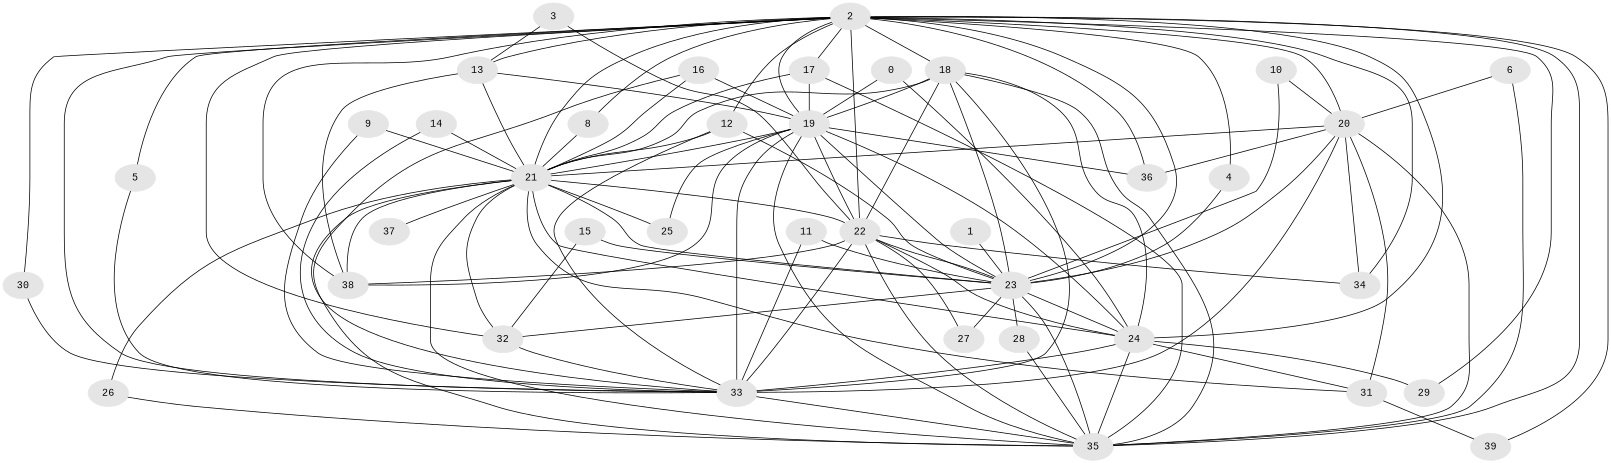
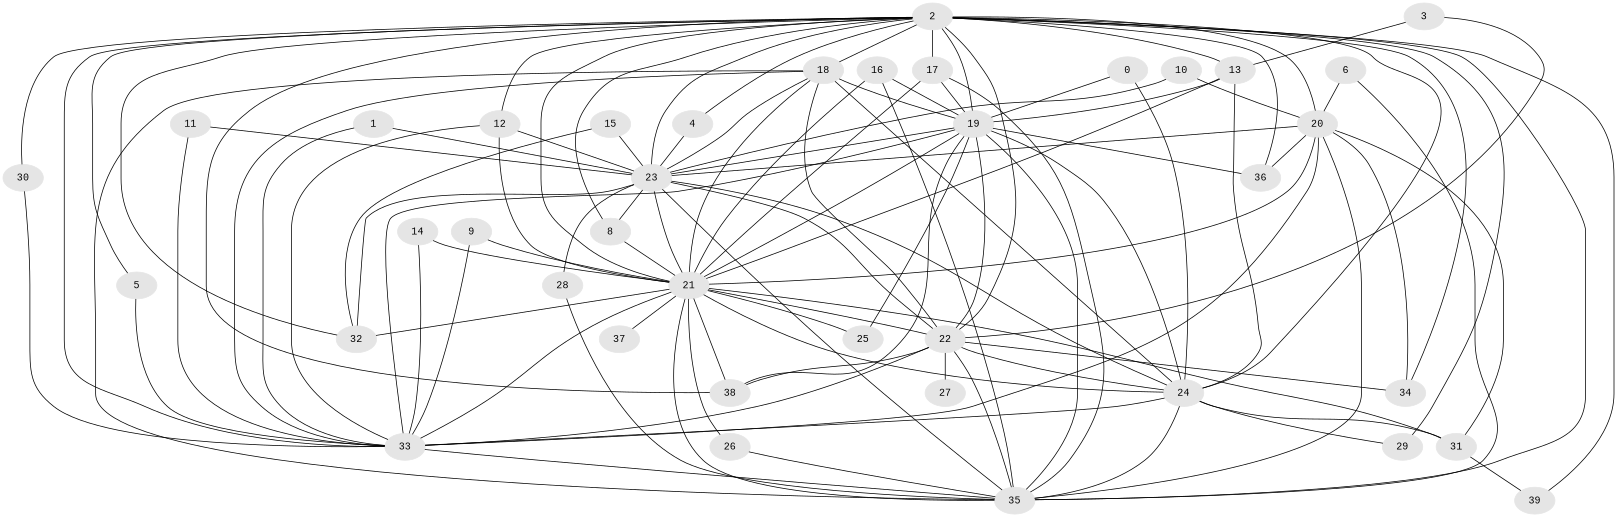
edge "13" -- "38": now "13" -- "24"
edge "23" -- "27": now "23" -- "8"
edge "32" -- "33": now "1" -- "33"
